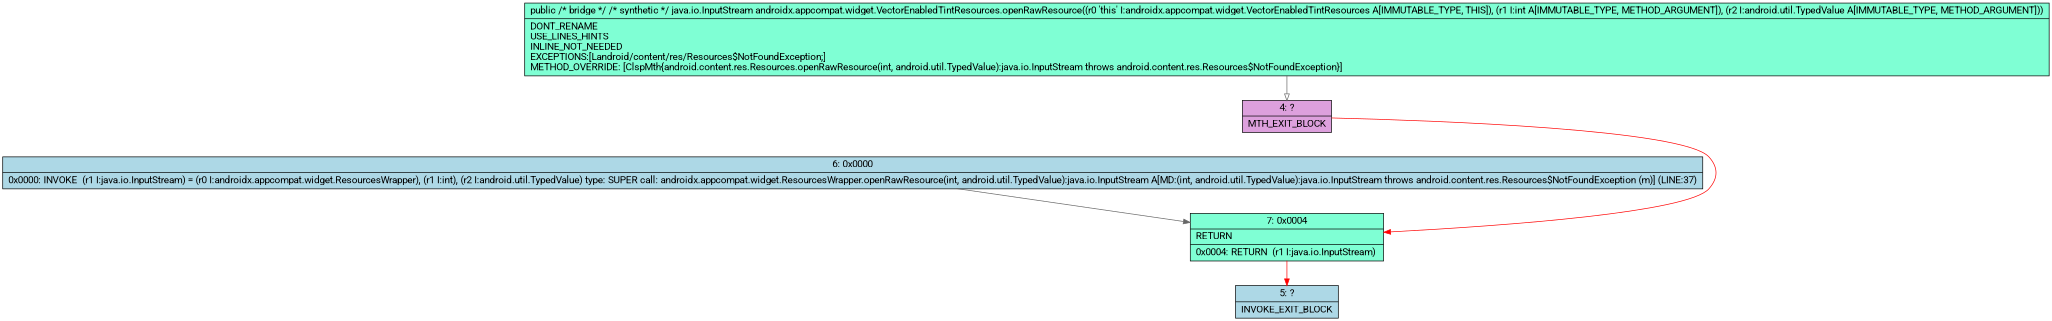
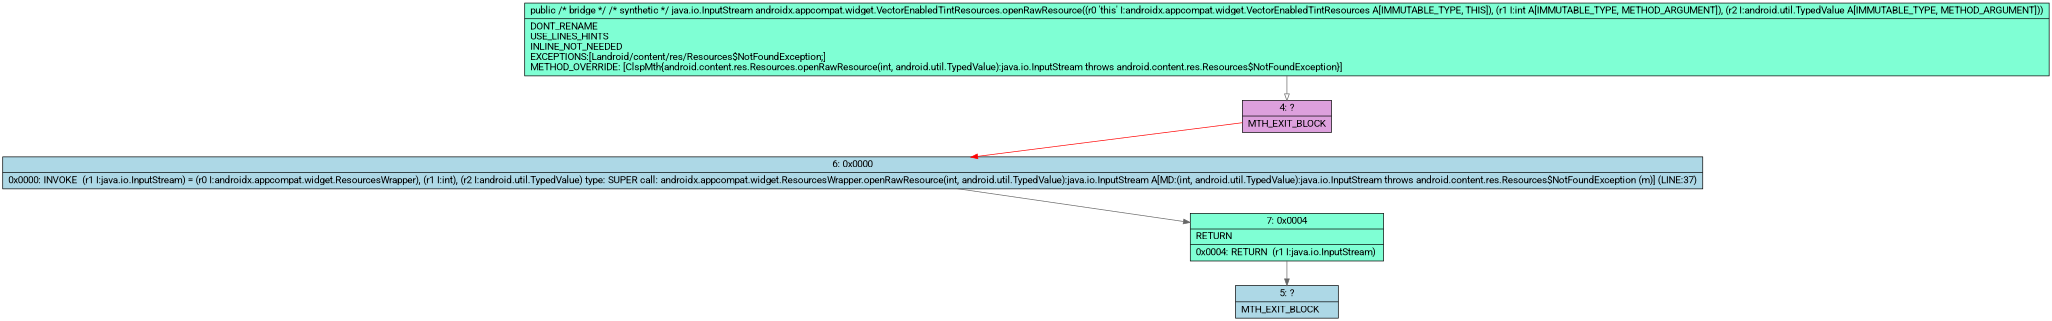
edge "4: ?" -> "7: 0x0004": now "4: ?" -> "6: 0x0000"
edge "7: 0x0004" -> "5: ?": color red -> gray40
node "5: ?": text "INVOKE_EXIT_BLOCK" -> "MTH_EXIT_BLOCK"
